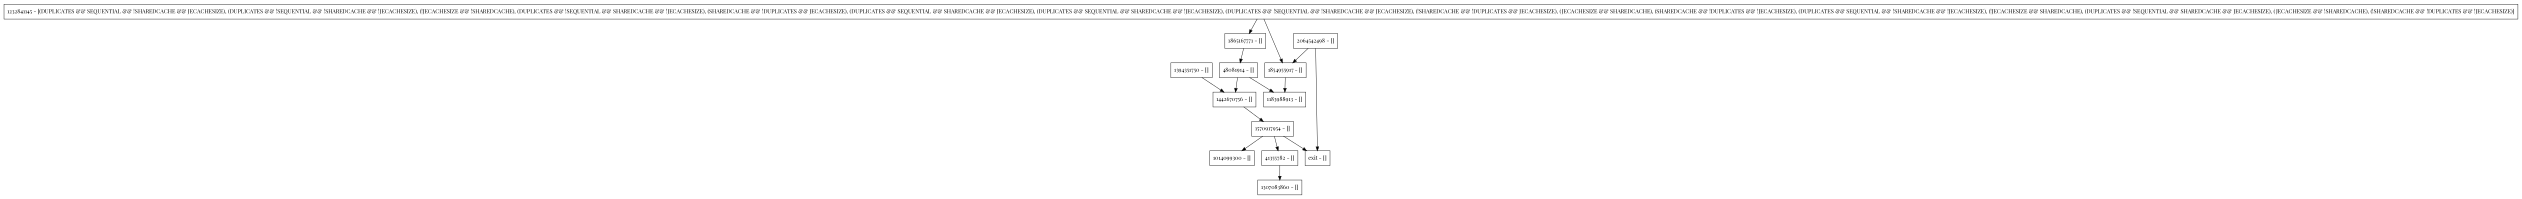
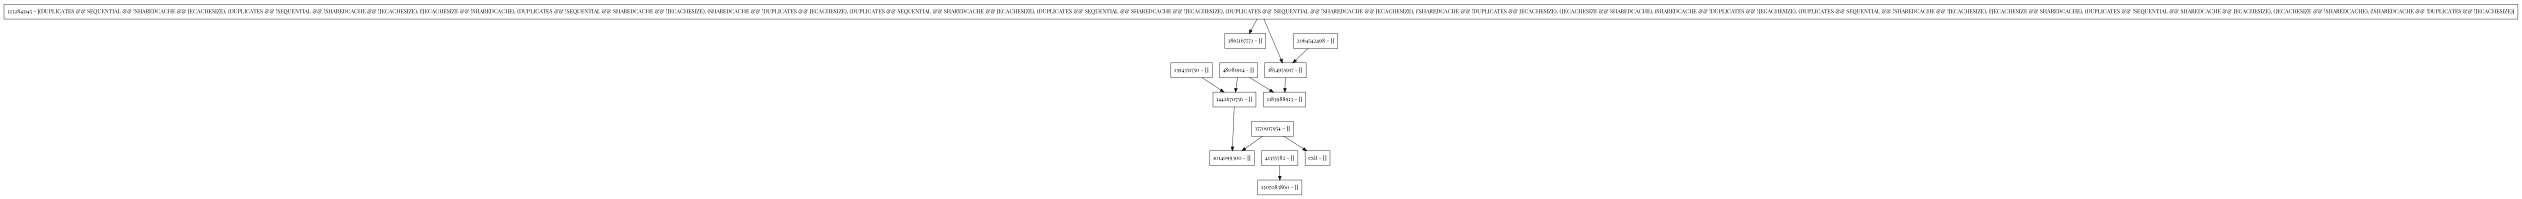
edge "1865167771 - []" -> "48081914 - []": removed
edge "2064542498 - []" -> "exit - []": removed
edge "1442670756 - []" -> "1570917954 - []": now "1442670756 - []" -> "1014099300 - []"
edge "1570917954 - []" -> "41355782 - []": removed
